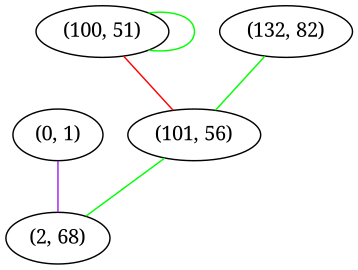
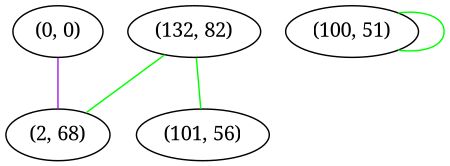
edge "(100, 51)" -- "(101, 56)": removed
node "(0, 1)": label "(0, 1)" -> "(0, 0)"
edge "(101, 56)" -- "(2, 68)": now "(132, 82)" -- "(2, 68)"
